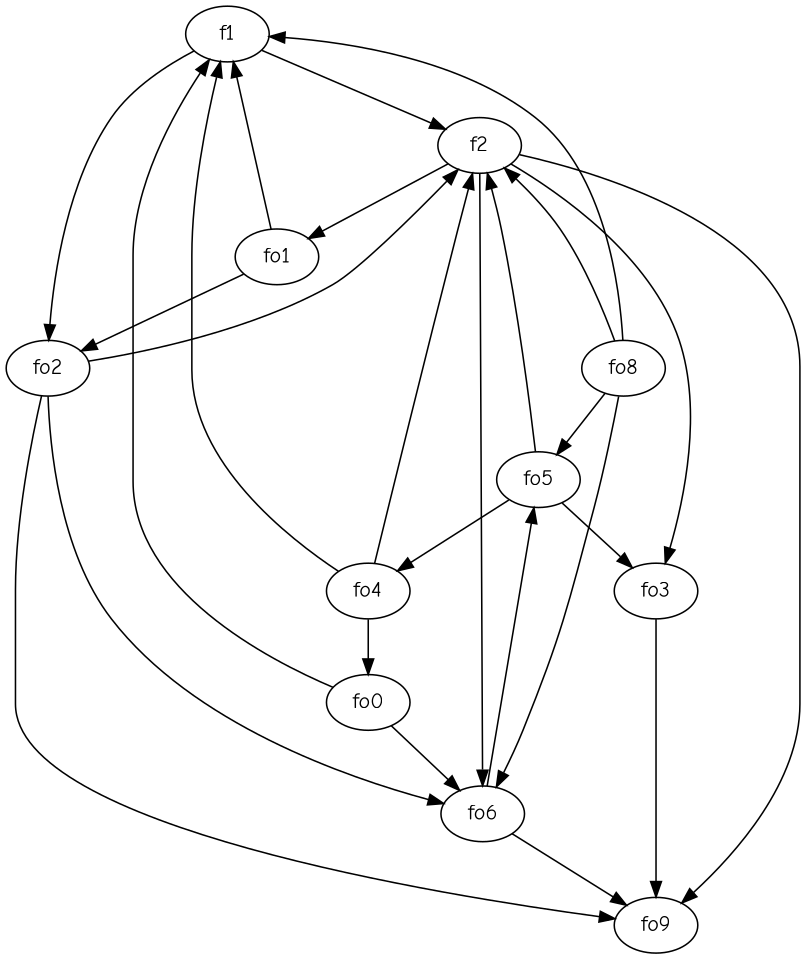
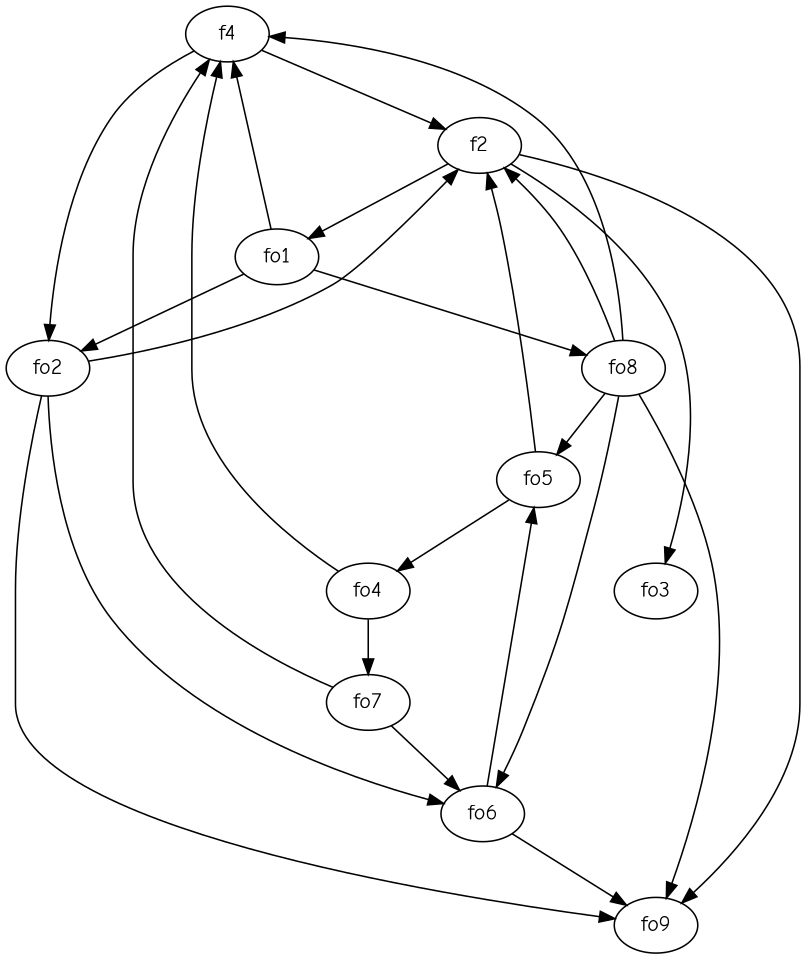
node "f1": label "f1" -> "f4"
edge "fo1" -> "fo8": added
edge "fo4" -> "f2": removed
edge "f2" -> "fo6": removed
edge "fo5" -> "fo3": removed
node "fo0": label "fo0" -> "fo7"
edge "fo3" -> "fo9": now "fo8" -> "fo9"
